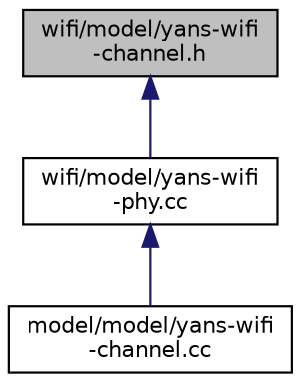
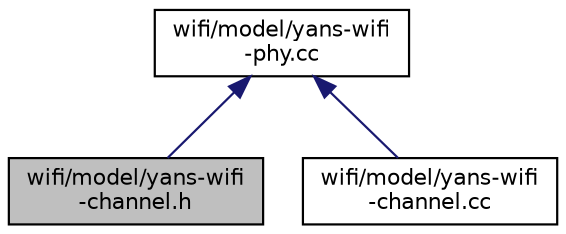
edge "wifi/model/yans-wifi -phy.cc" -> "wifi/model/yans-wifi -channel.h": reversed
node "model/model/yans-wifi -channel.cc": label "model/model/yans-wifi -channel.cc" -> "wifi/model/yans-wifi -channel.cc"
